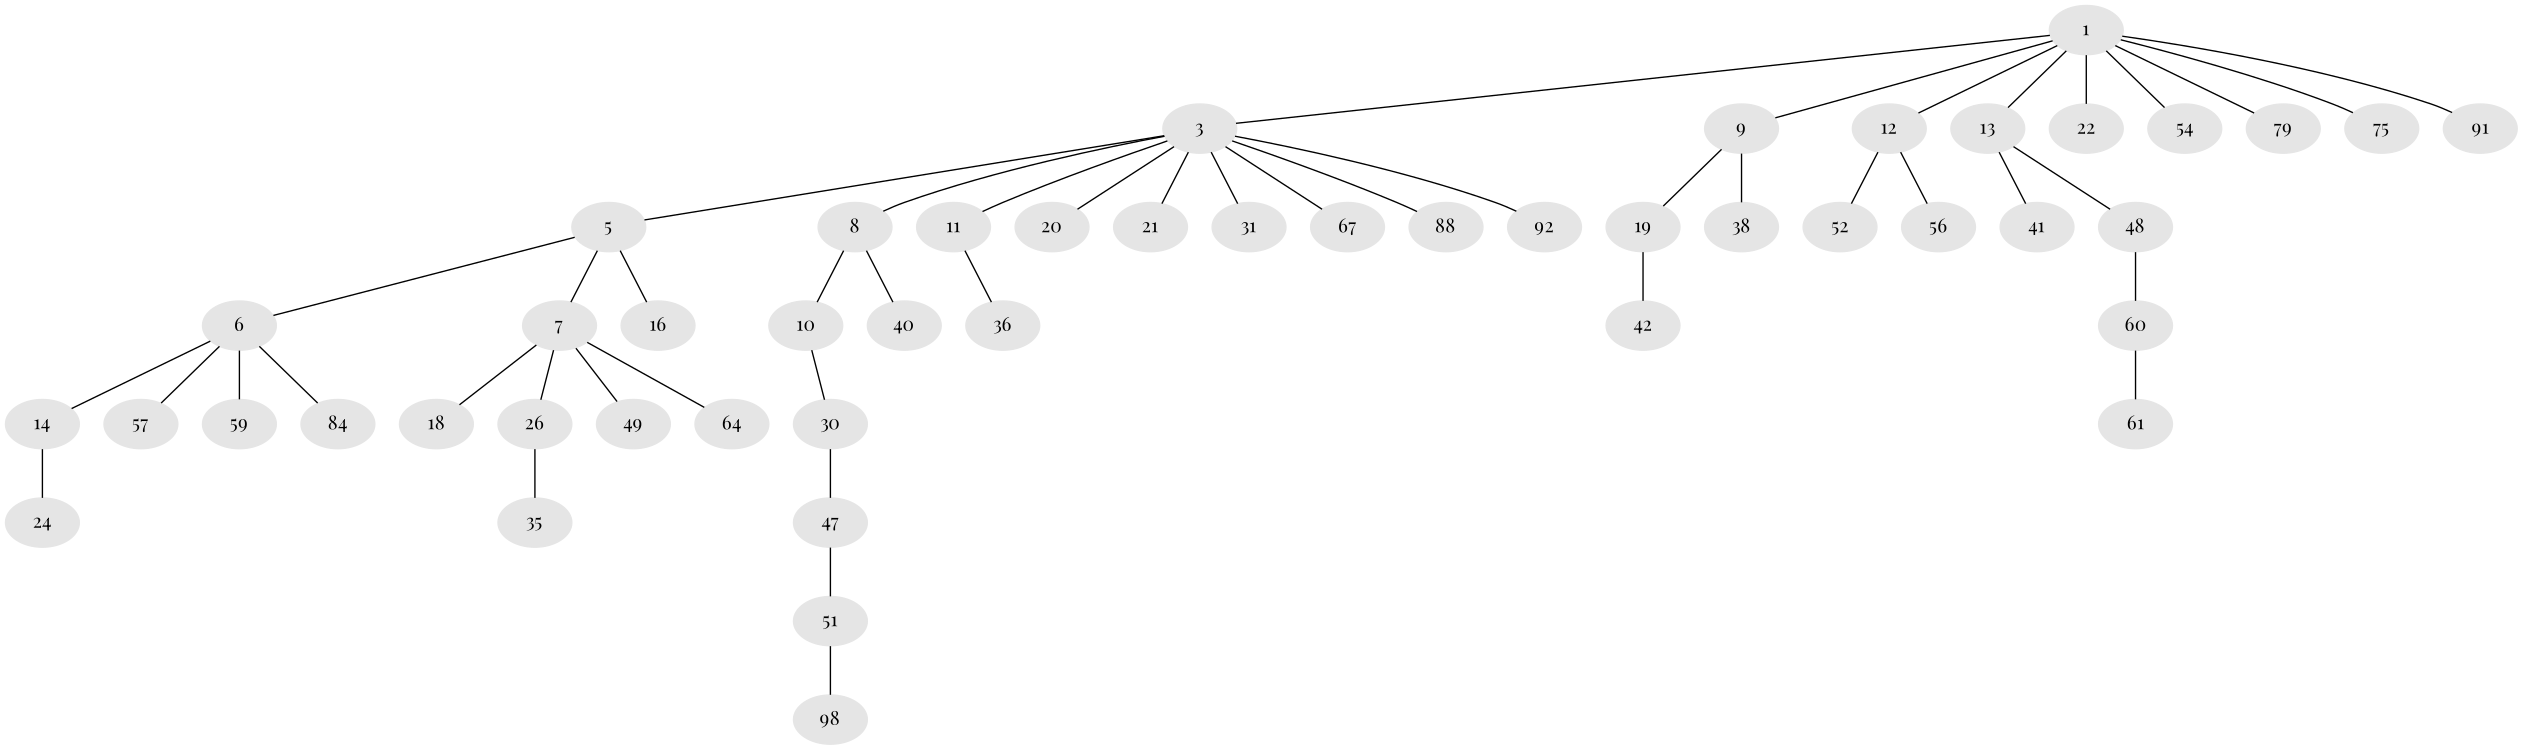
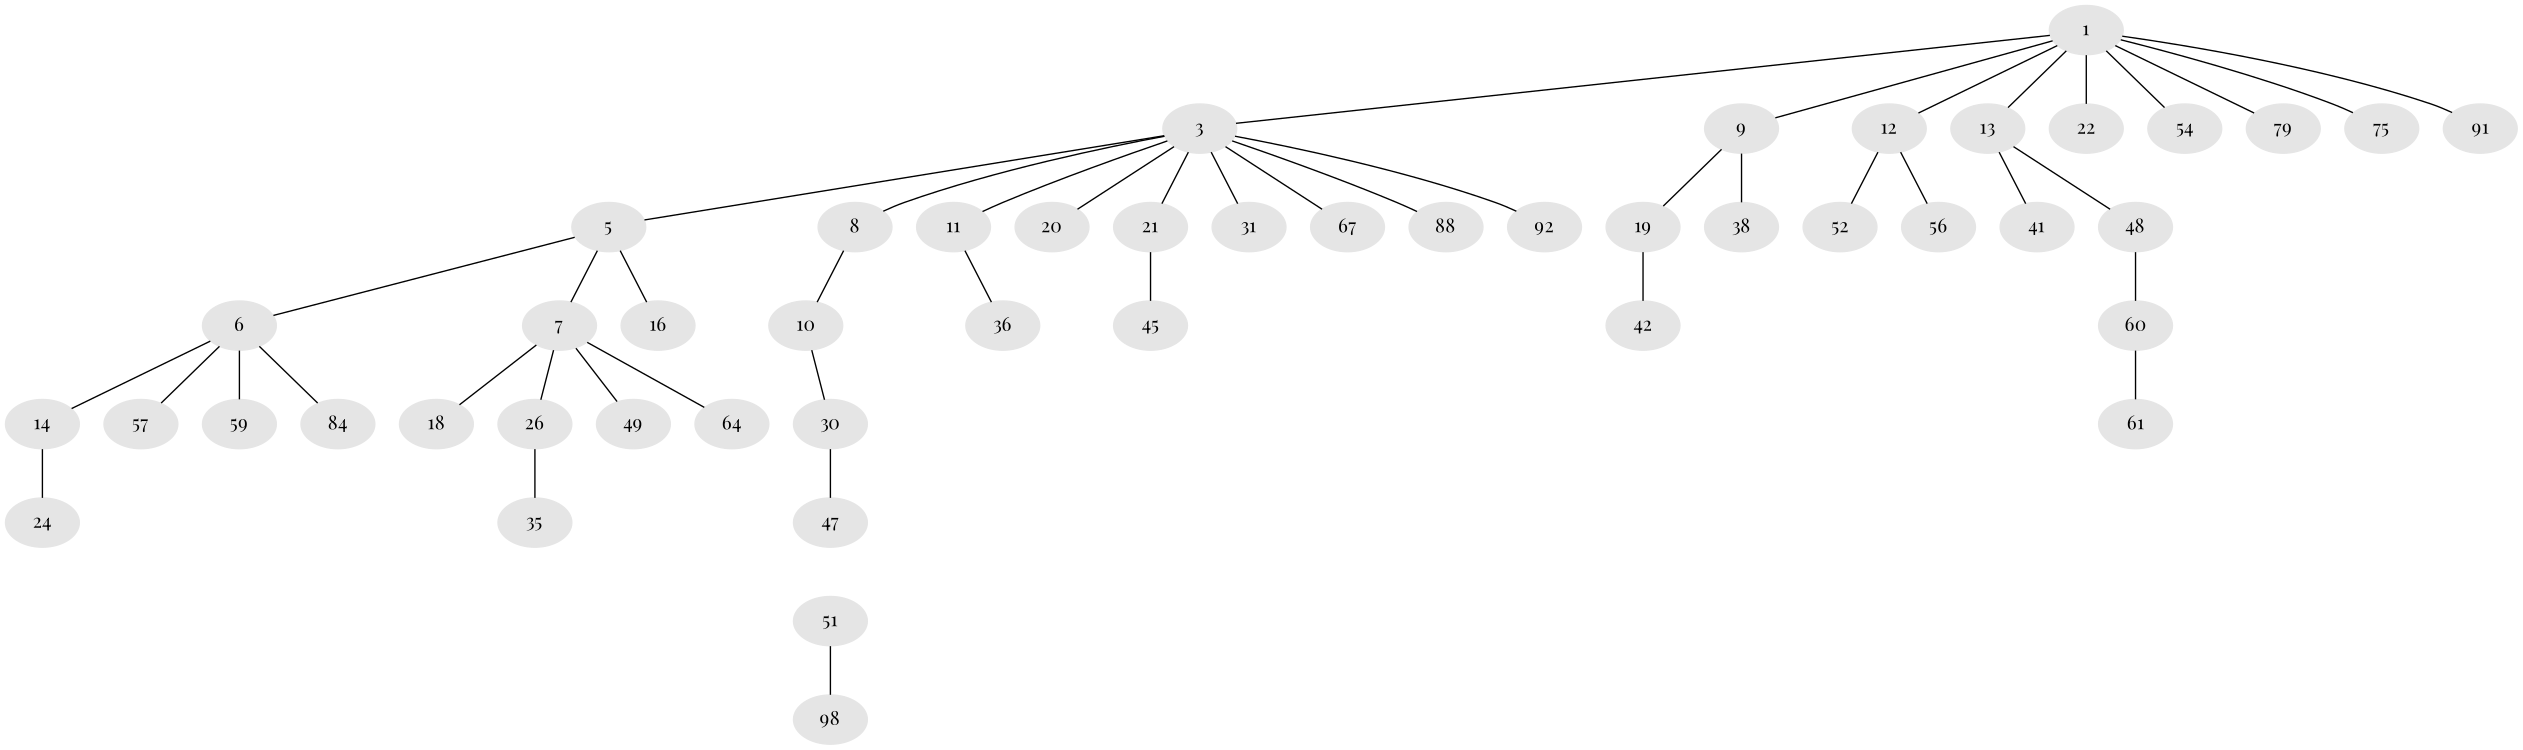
node "40": removed
node "45": added
edge "47" -- "51": removed
